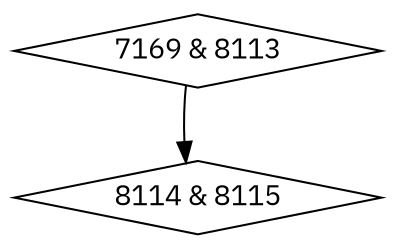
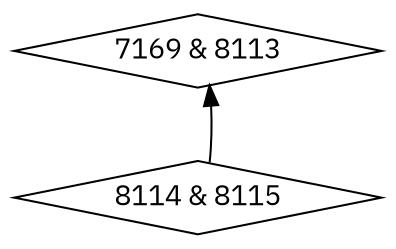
edge "7169 & 8113" -> "8114 & 8115": reversed
